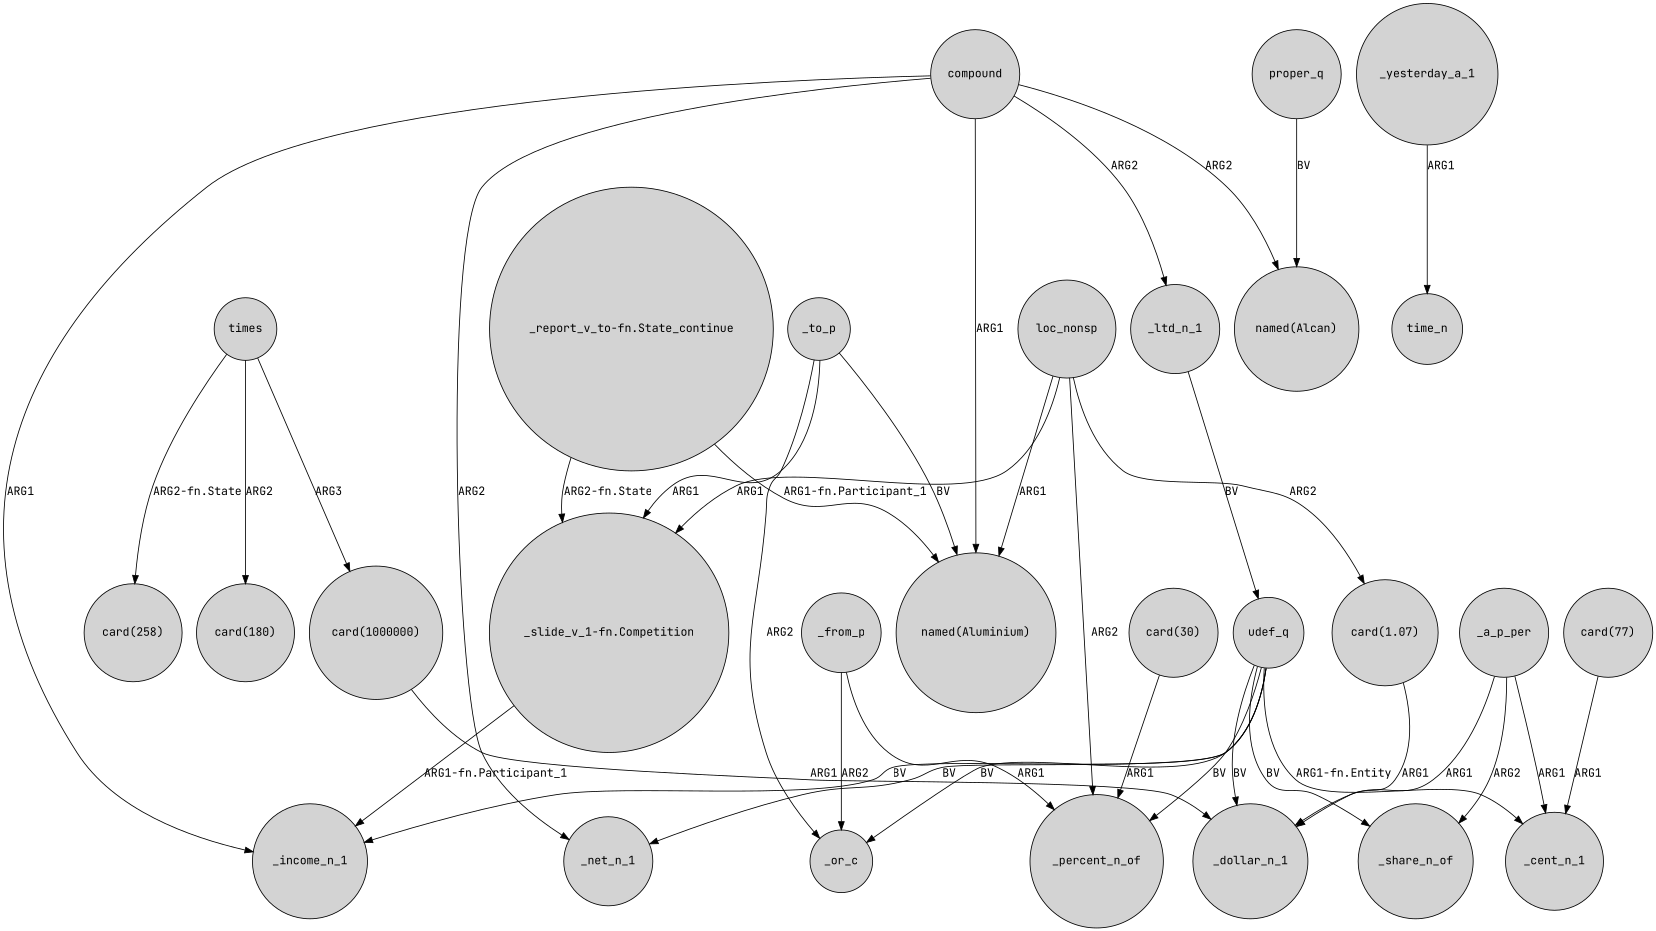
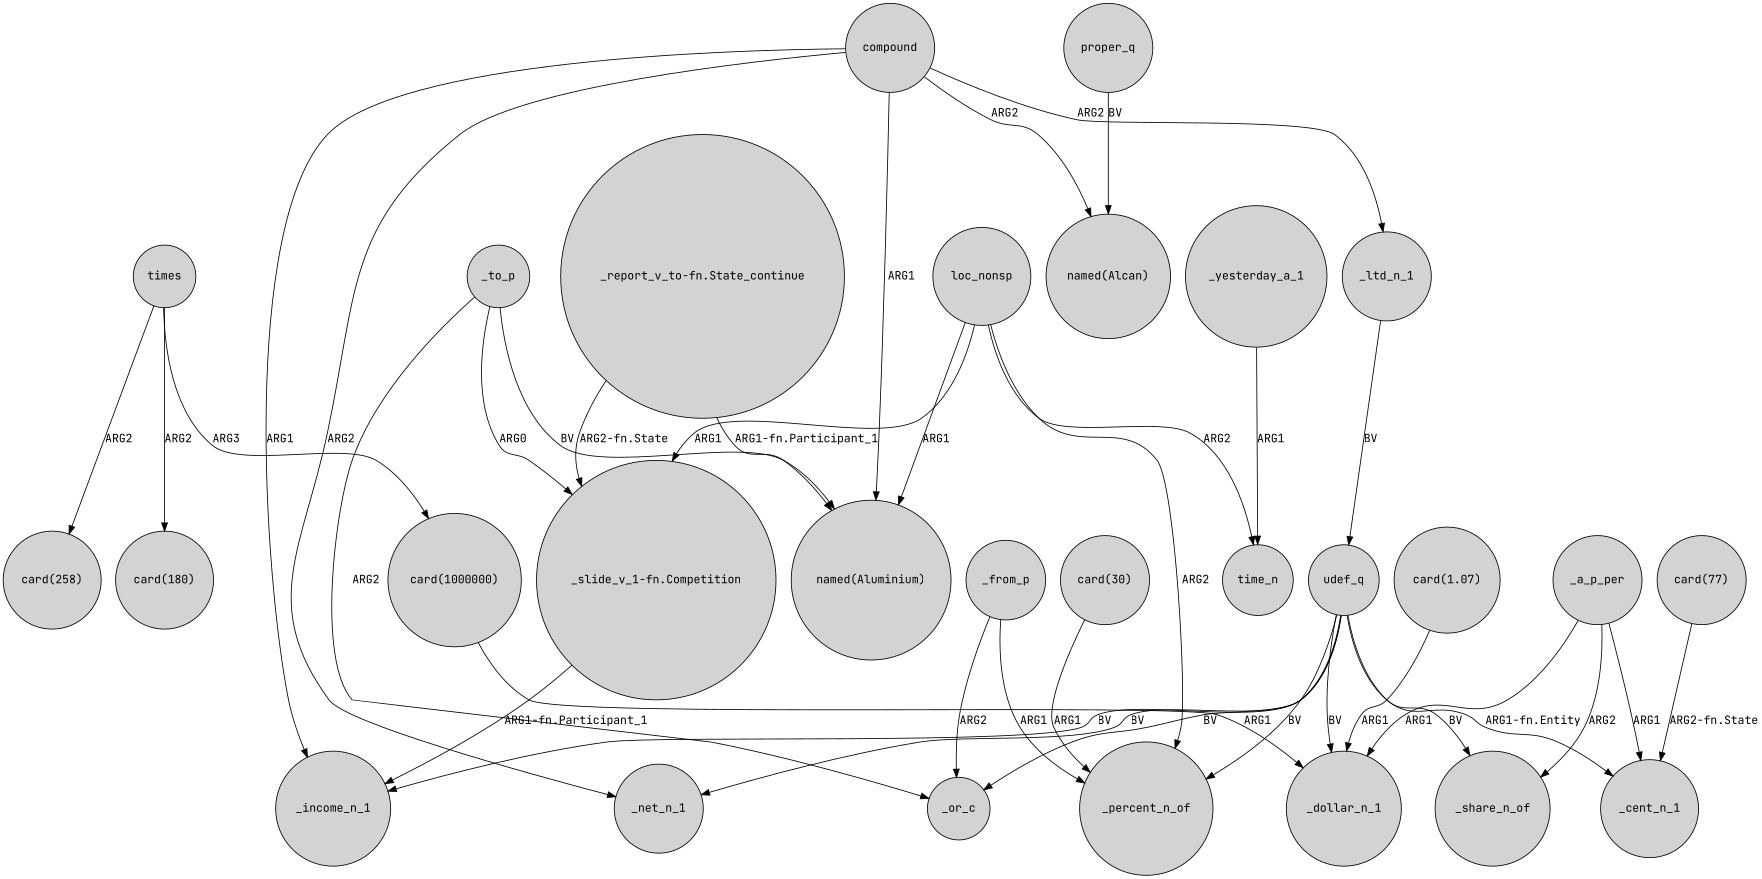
edge "loc_nonsp" -> "card(1.07)": now "loc_nonsp" -> "time_n"
edge "times" -> "card(258)": label "ARG2-fn.State" -> "ARG2"
edge "_to_p" -> "_slide_v_1-fn.Competition": label "ARG1" -> "ARG0"
edge "card(77)" -> "_cent_n_1": label "ARG1" -> "ARG2-fn.State"
